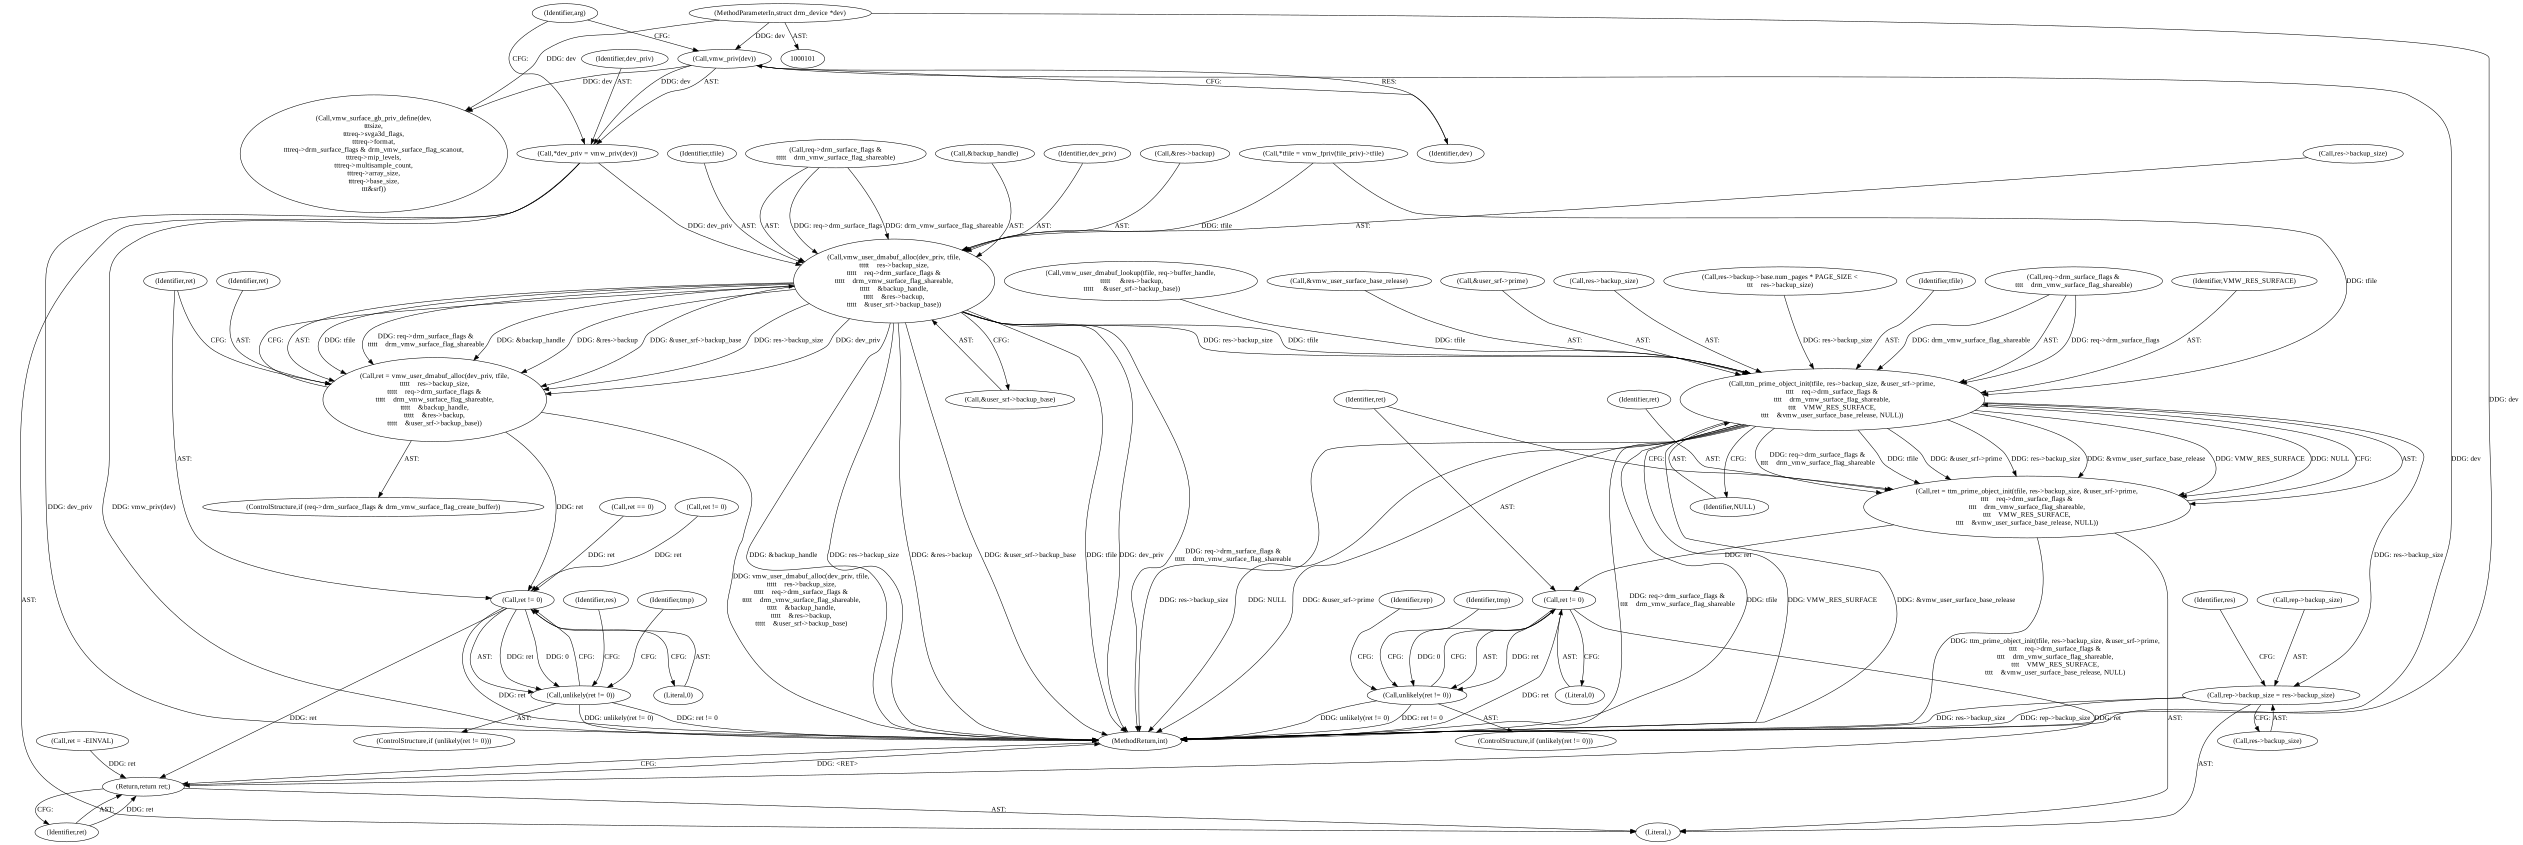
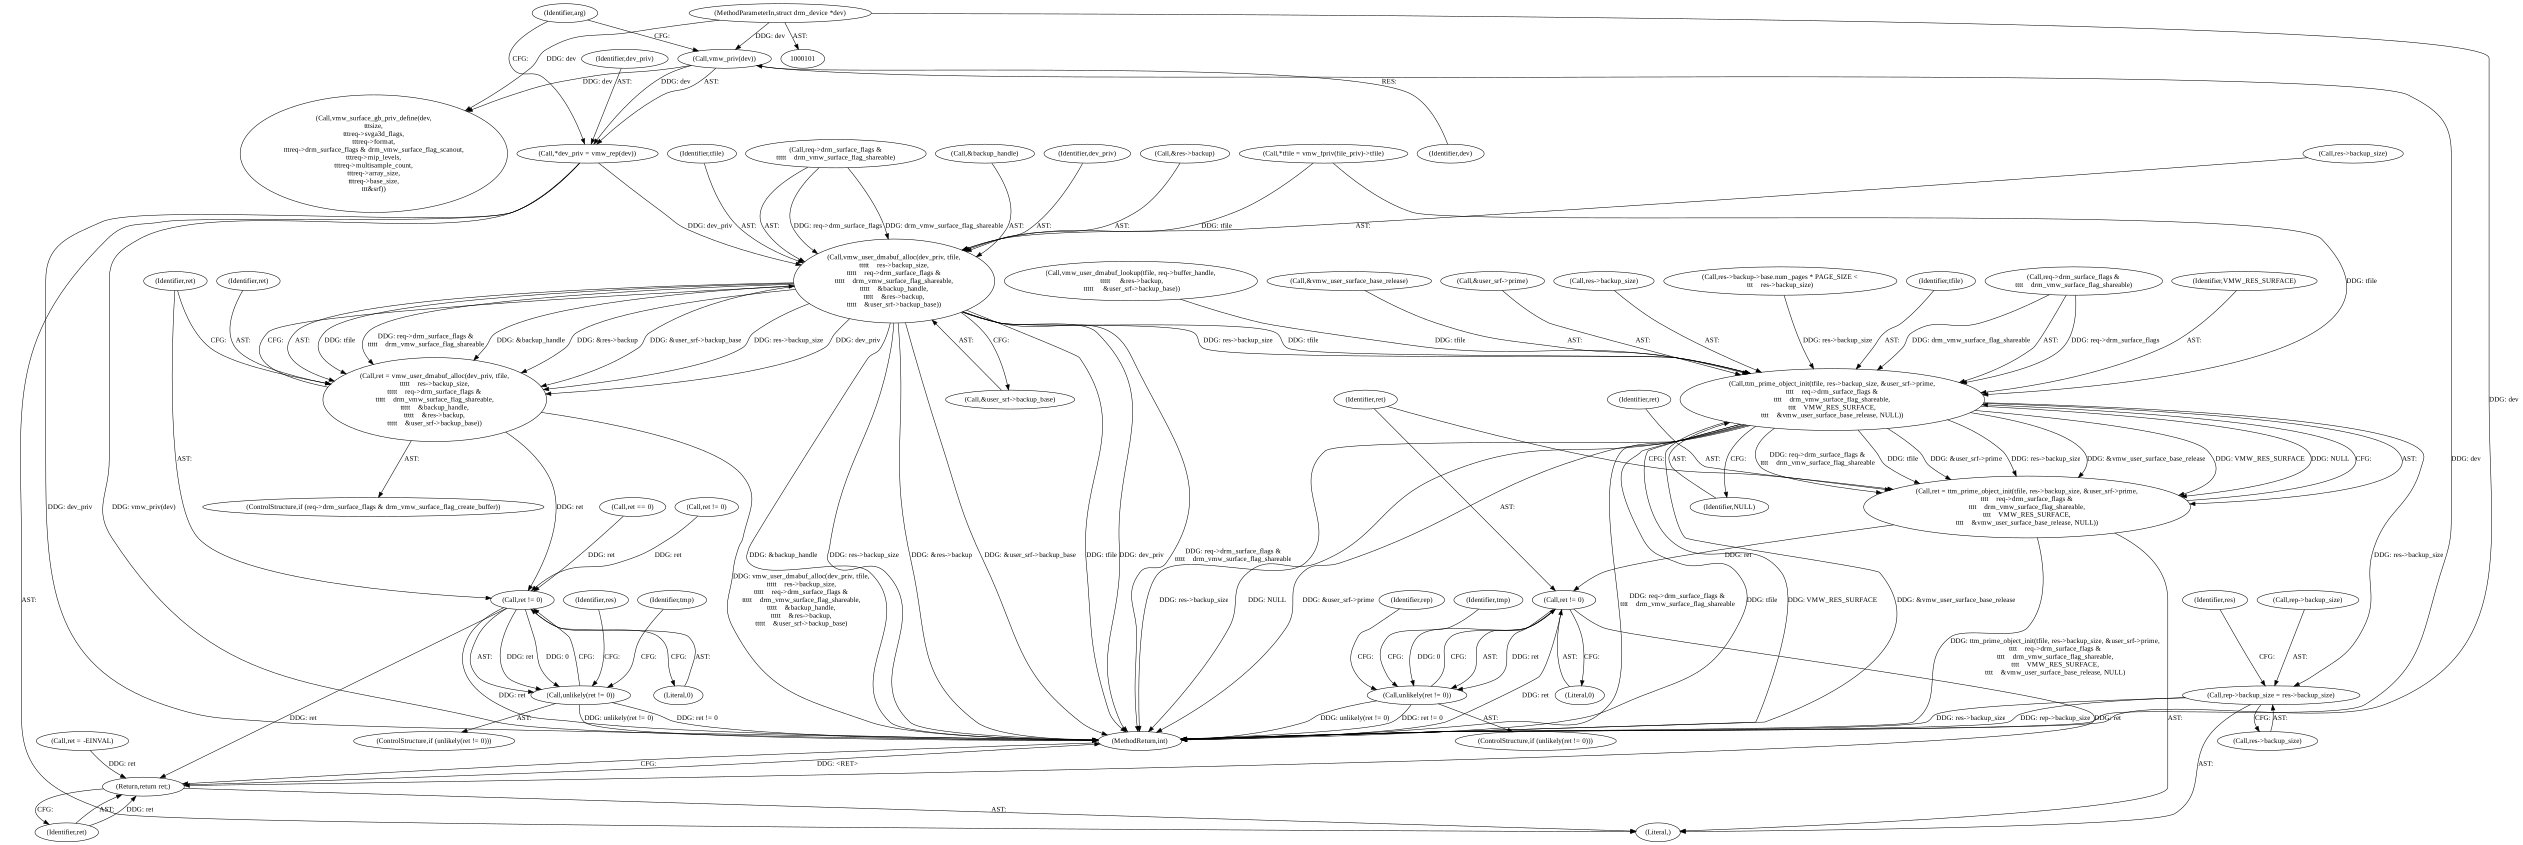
edge "(Call,vmw_priv(dev))" -> "(Identifier,dev)": removed, label "CFG:"
node "(Call,*dev_priv = vmw_priv(dev))": label "(Call,*dev_priv = vmw_priv(dev))" -> "(Call,*dev_priv = vmw_rep(dev))"
